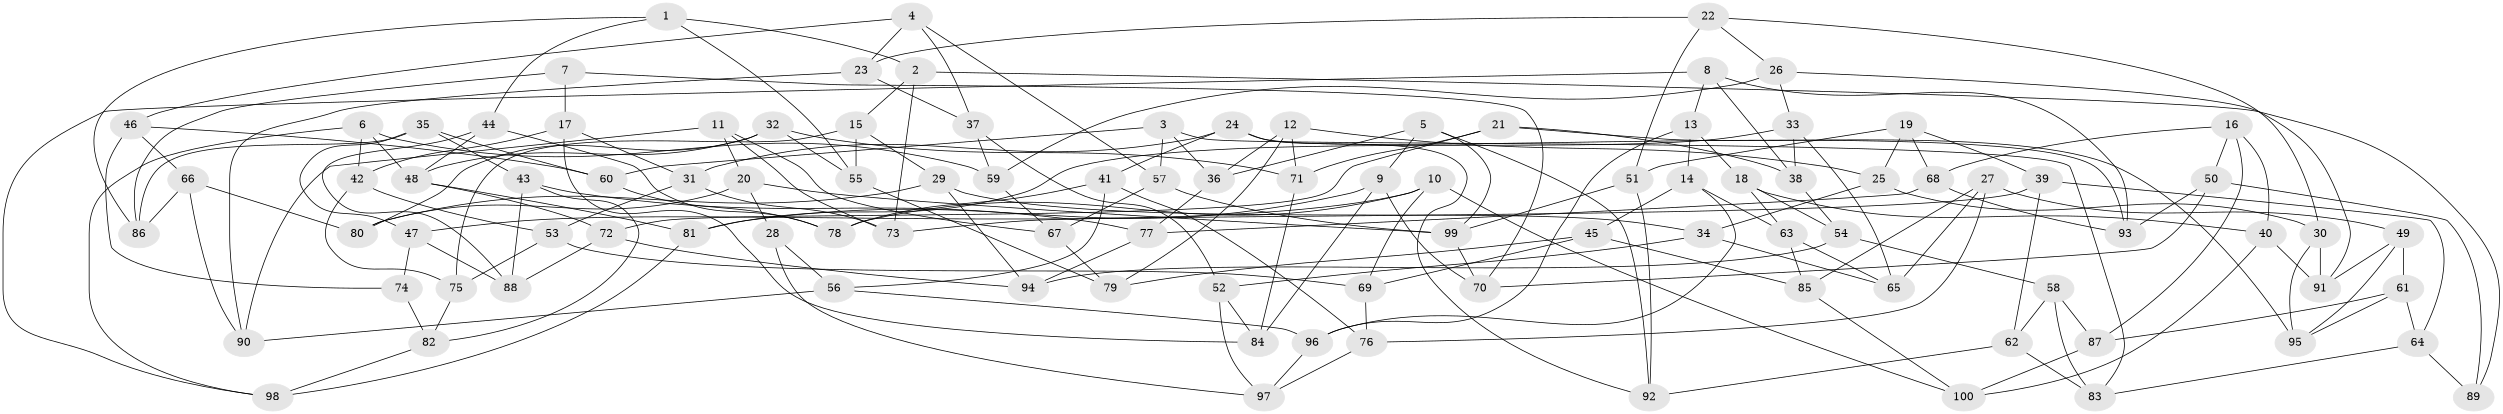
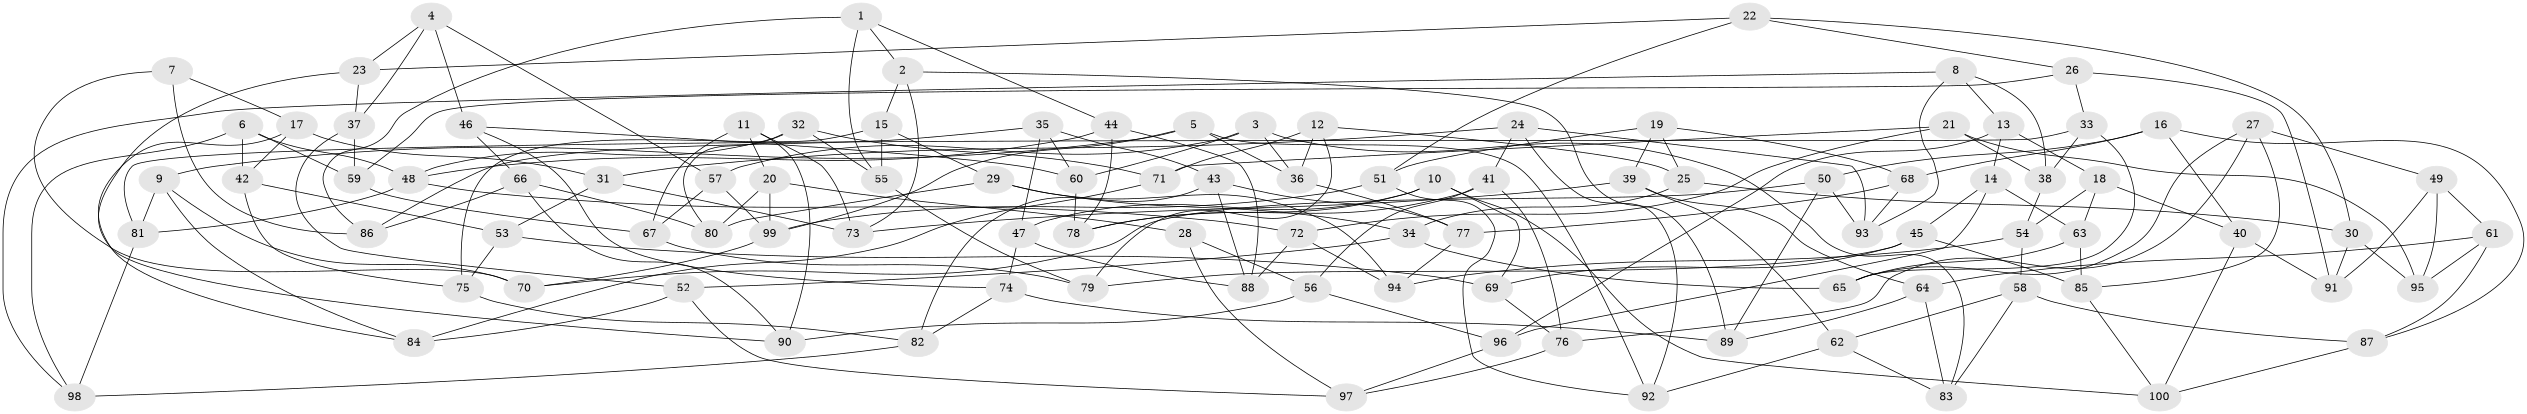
edge "74" -- "89": added
